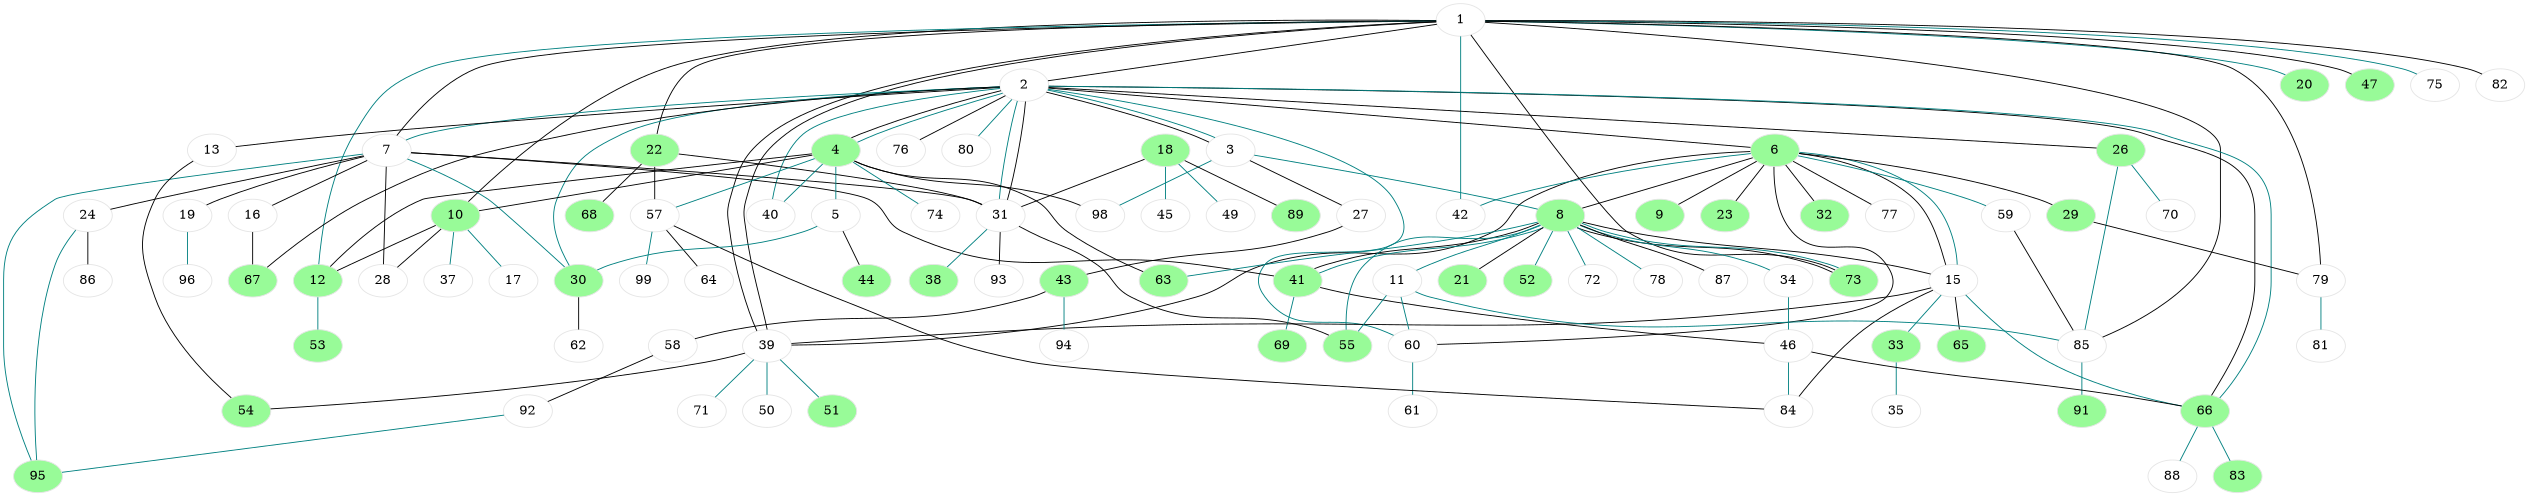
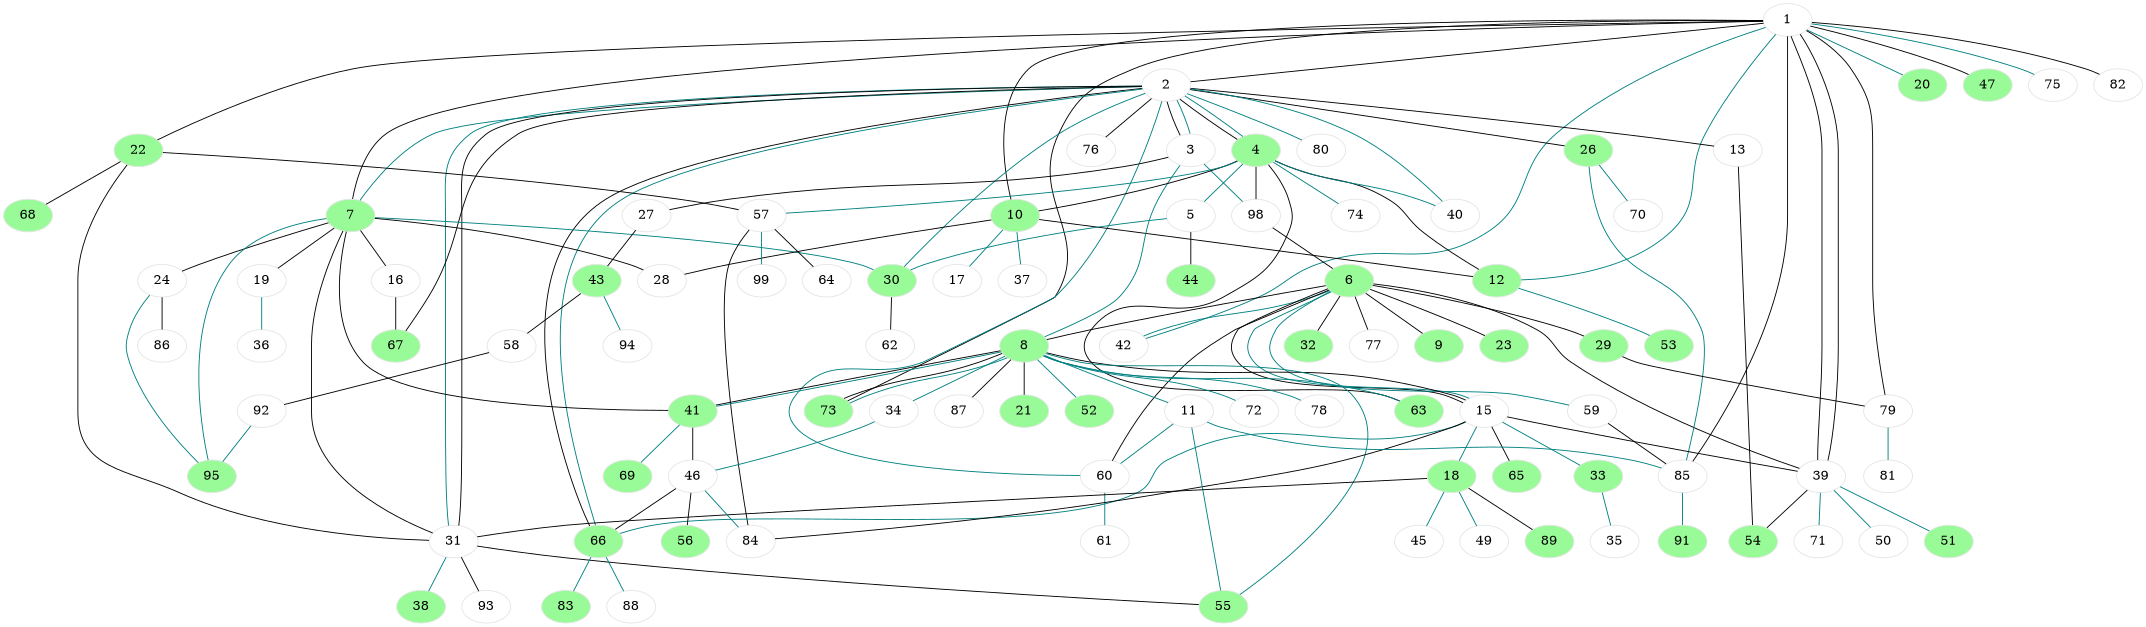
edge "2" -- "6": now "98" -- "6"
node "7": fillcolor white -> palegreen
node "96": label "96" -> "36"
edge "15" -- "18": added
node "56": added
